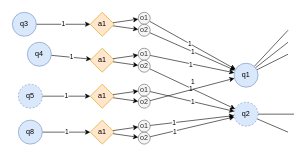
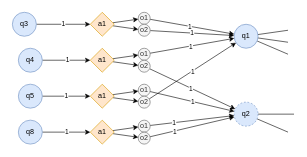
node "q4": moved (39, 54) -> (30, 60)
node "q1": moved (246, 75) -> (246, 36)
node "q5": style dashed -> solid
